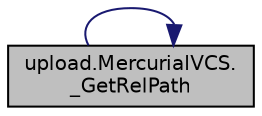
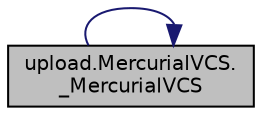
node "upload.MercurialVCS. _GetRelPath": label "upload.MercurialVCS. _GetRelPath" -> "upload.MercurialVCS. _MercurialVCS"
